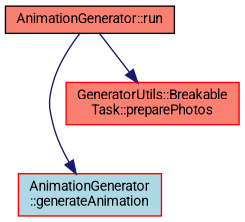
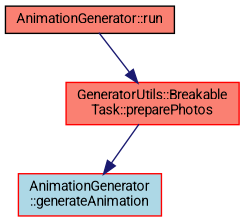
edge "AnimationGenerator::run" -> "AnimationGenerator ::generateAnimation": now "GeneratorUtils::Breakable Task::preparePhotos" -> "AnimationGenerator ::generateAnimation"
